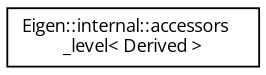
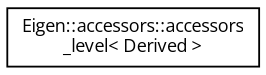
node "Eigen::internal::accessors _level< Derived >": label "Eigen::internal::accessors _level< Derived >" -> "Eigen::accessors::accessors _level< Derived >"
